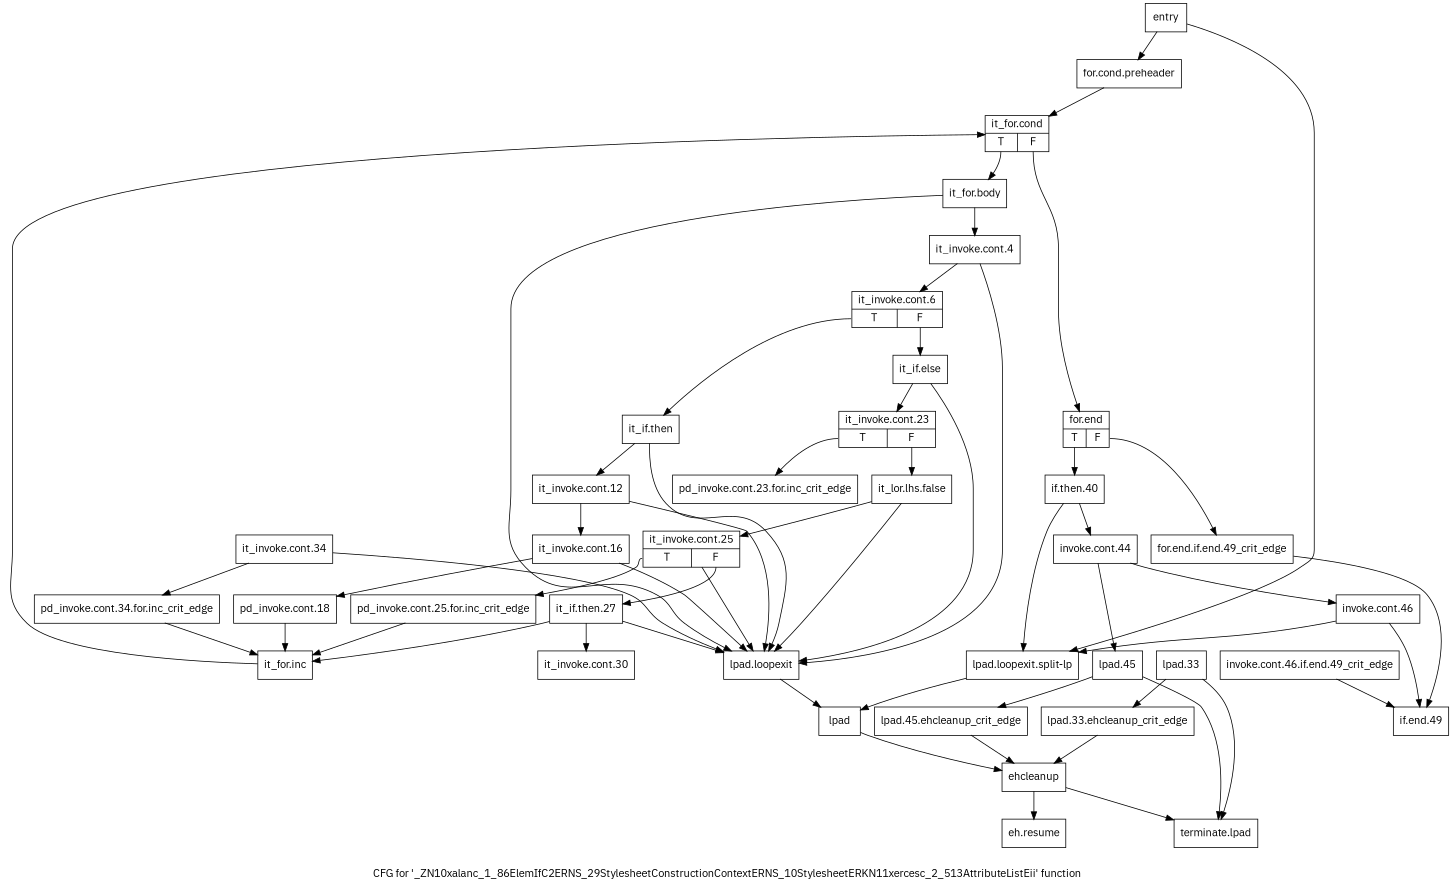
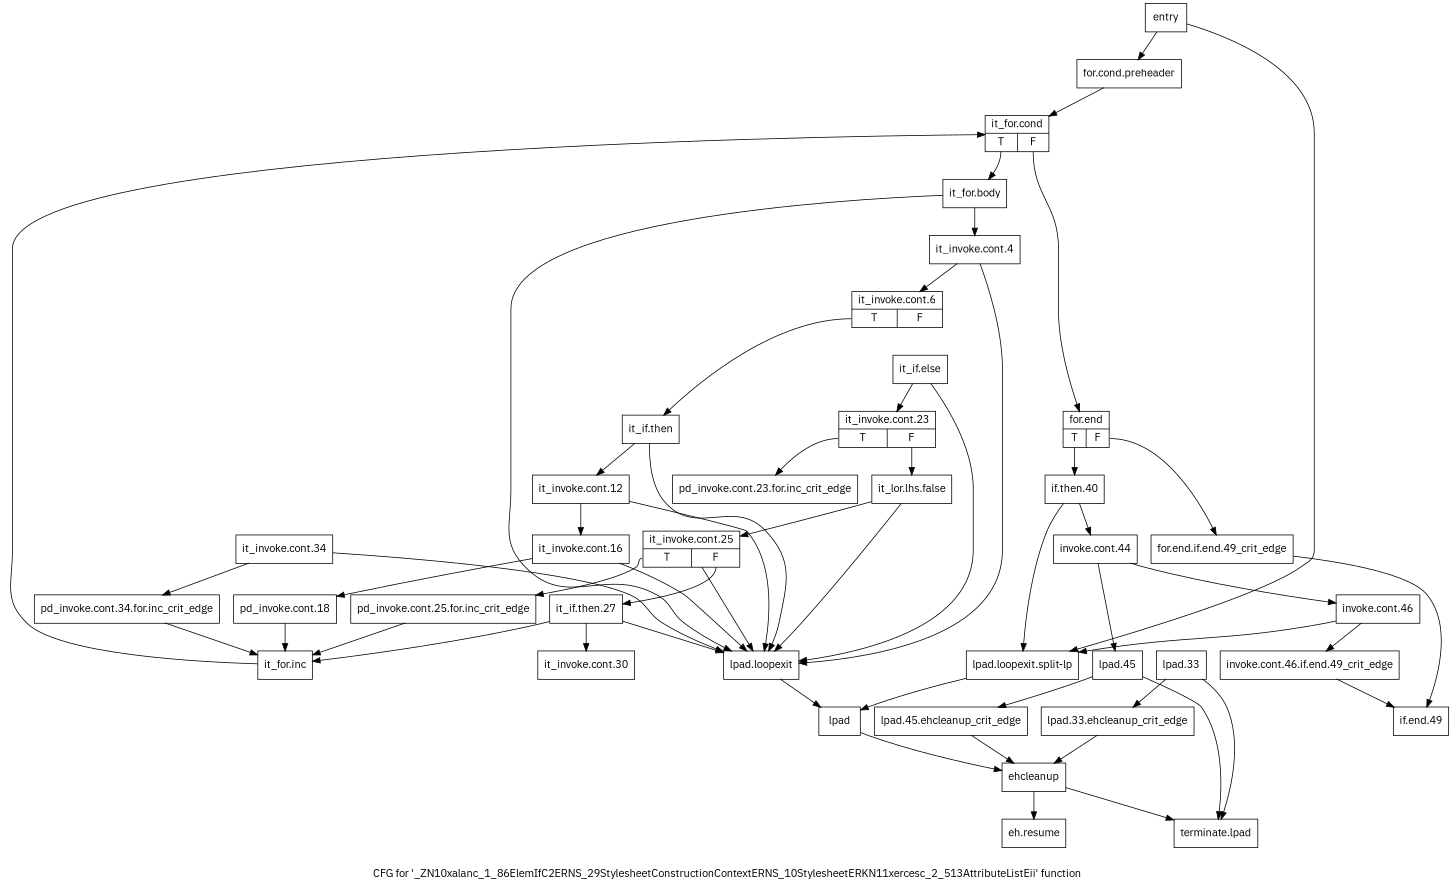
edge "it_invoke.cont.6" -> "it_if.else": removed
edge "invoke.cont.46" -> "if.end.49": now "invoke.cont.46" -> "invoke.cont.46.if.end.49_crit_edge"
